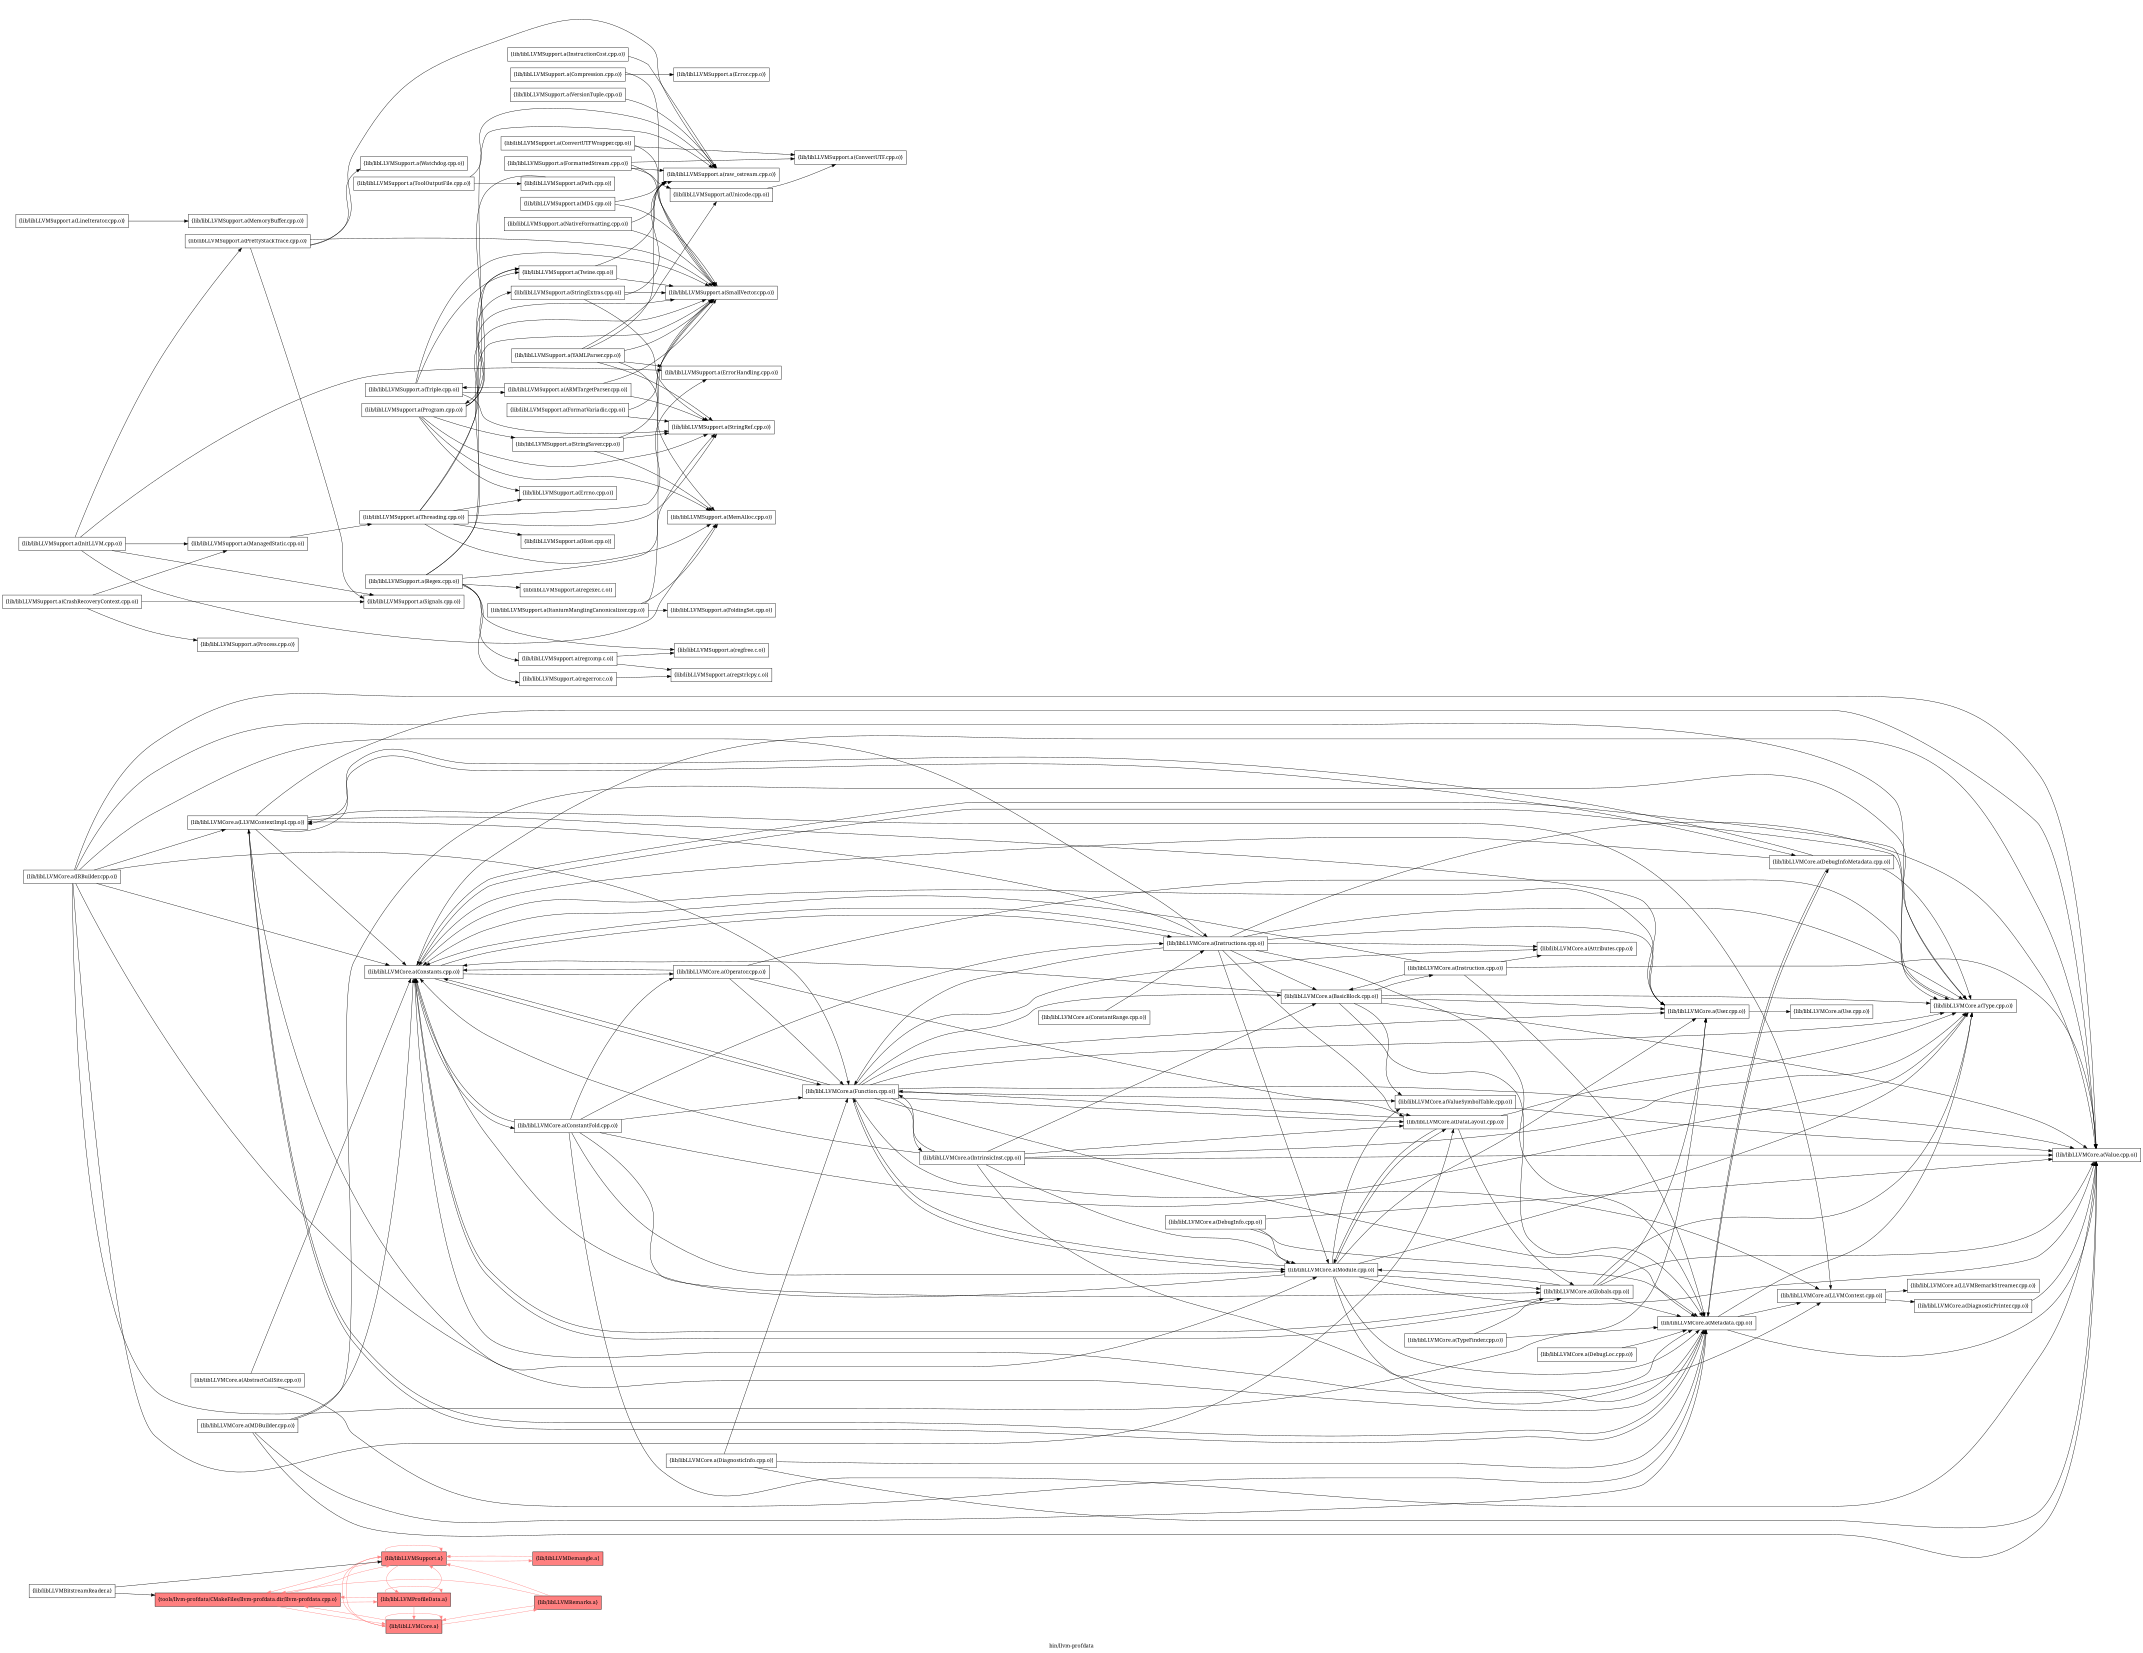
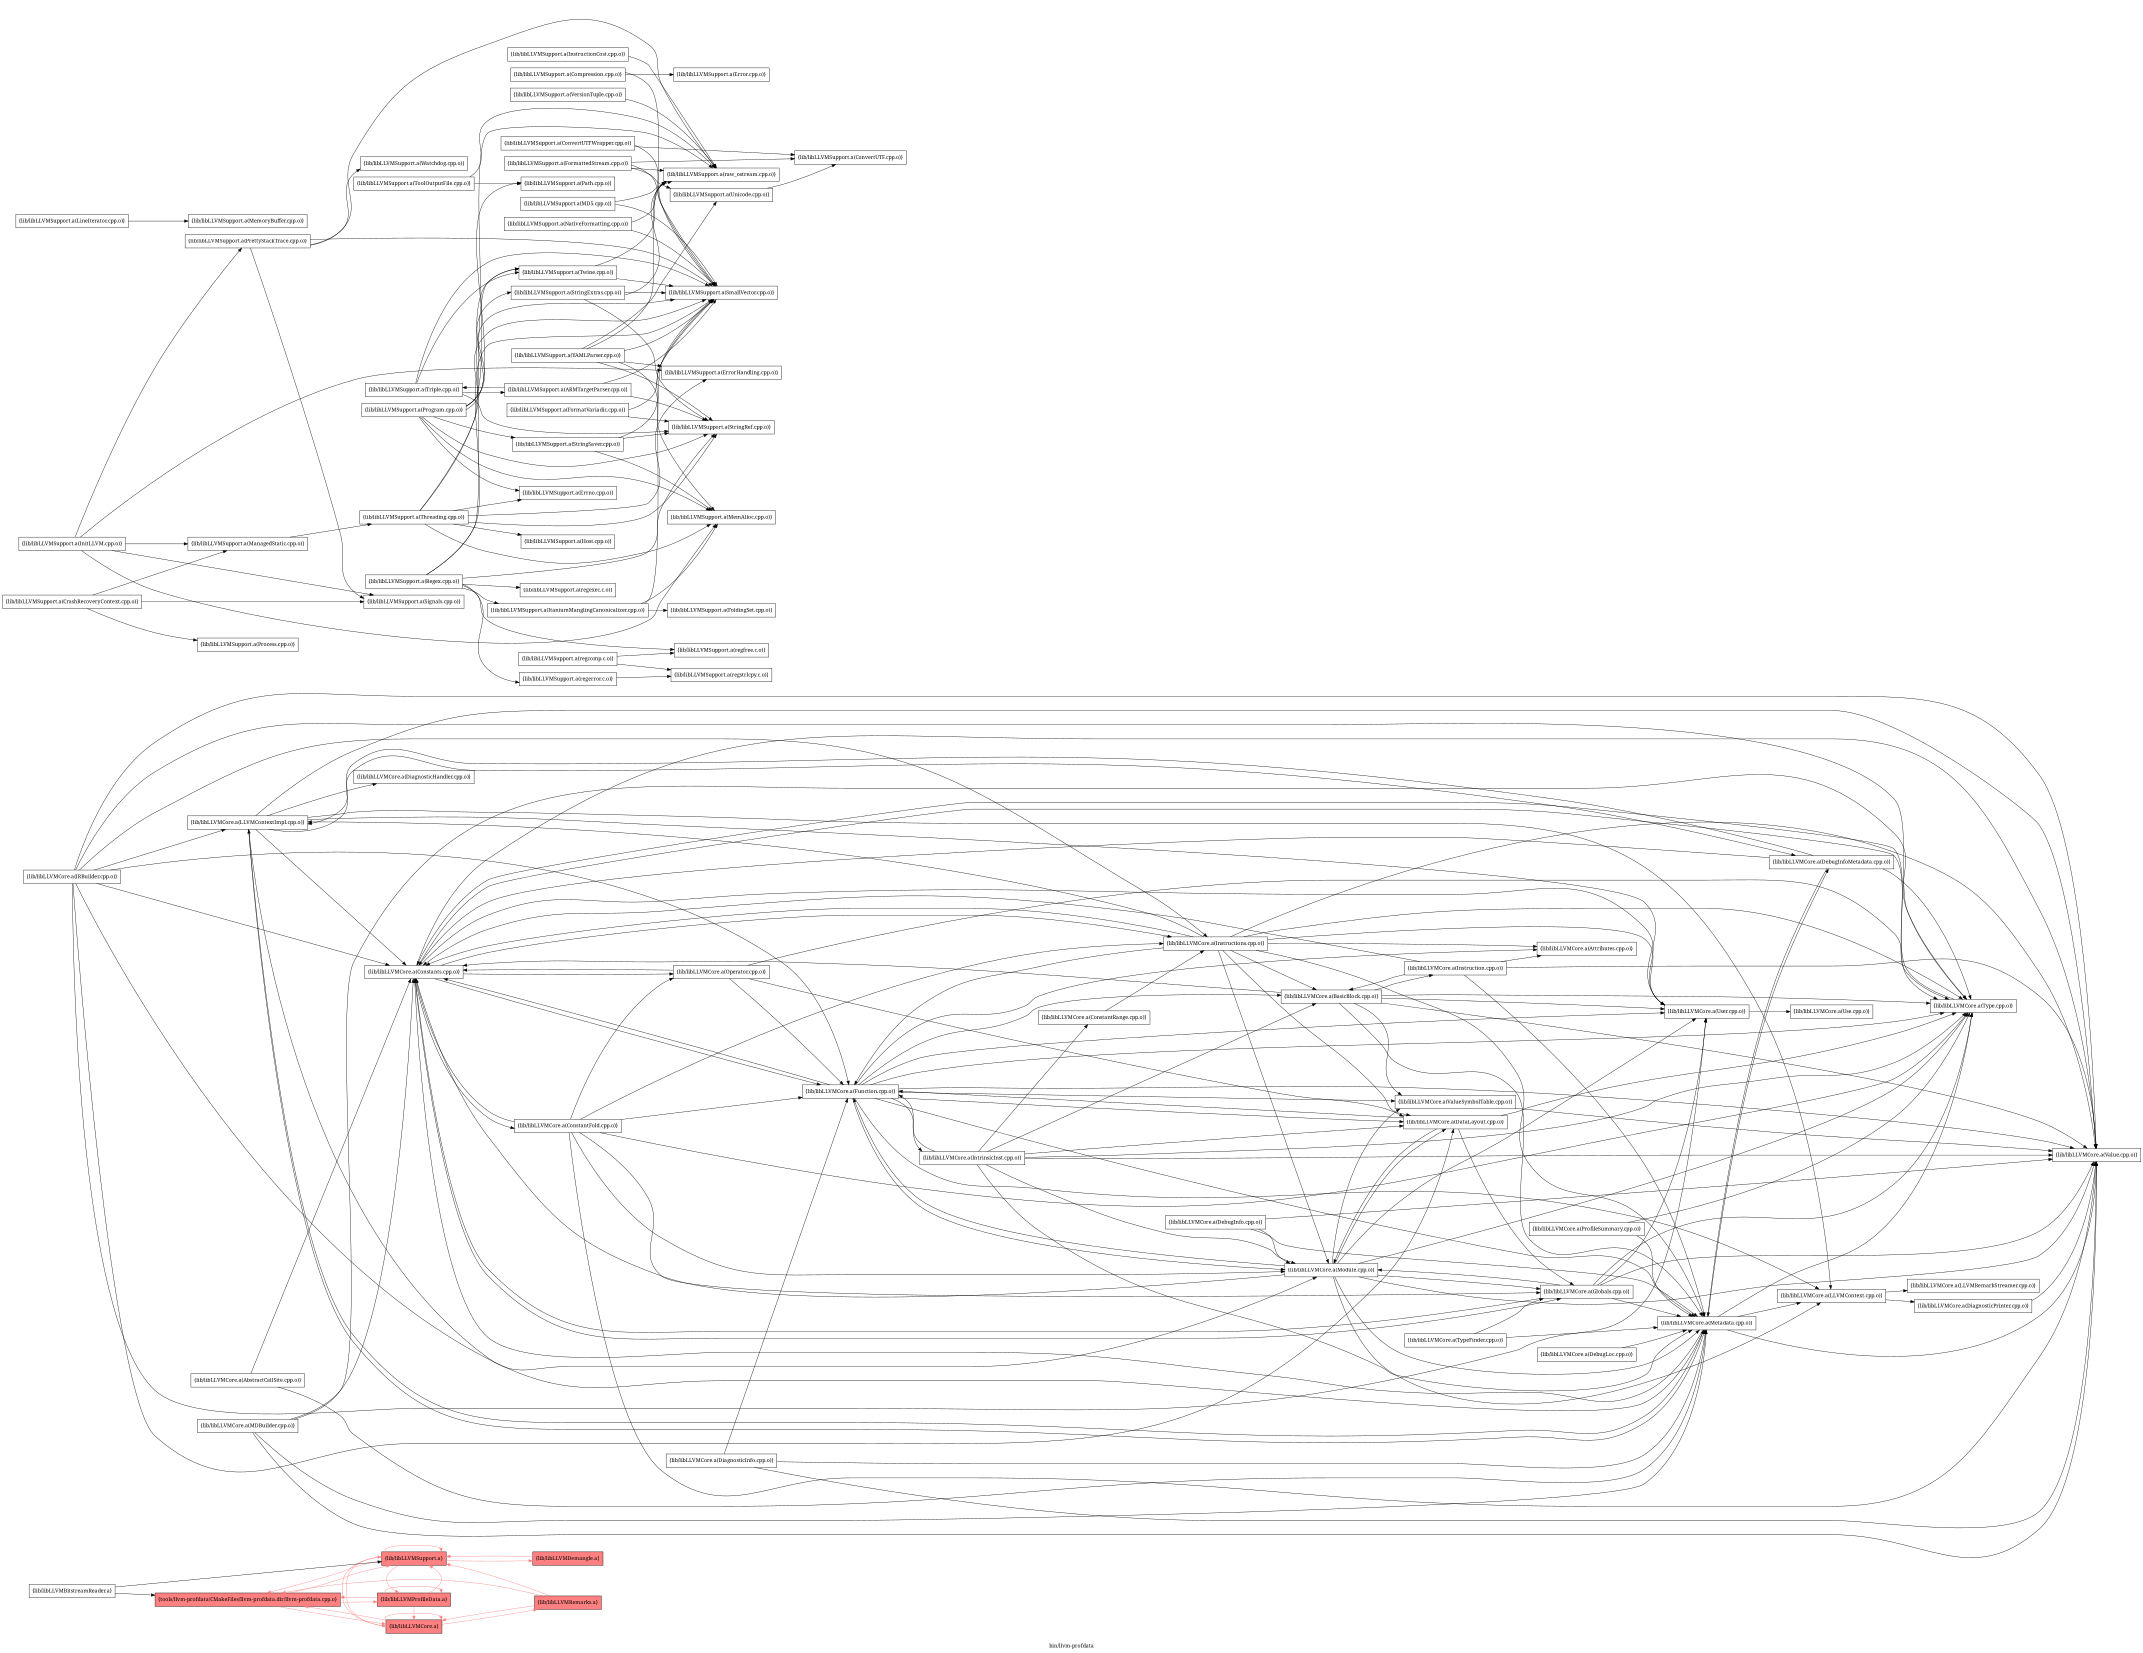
edge "{lib/libLLVMSupport.a(Path.cpp.o)}" -> "{lib/libLLVMSupport.a(Program.cpp.o)}": reversed
edge "{lib/libLLVMSupport.a(Regex.cpp.o)}" -> "{lib/libLLVMSupport.a(regcomp.c.o)}": now "{lib/libLLVMSupport.a(Regex.cpp.o)}" -> "{lib/libLLVMSupport.a(ItaniumManglingCanonicalizer.cpp.o)}"
node "{lib/libLLVMCore.a(DiagnosticHandler.cpp.o)}": added
edge "{lib/libLLVMCore.a(IntrinsicInst.cpp.o)}" -> "{lib/libLLVMCore.a(Constants.cpp.o)}": now "{lib/libLLVMCore.a(IntrinsicInst.cpp.o)}" -> "{lib/libLLVMCore.a(ConstantRange.cpp.o)}"
node "{lib/libLLVMCore.a(ProfileSummary.cpp.o)}": added
